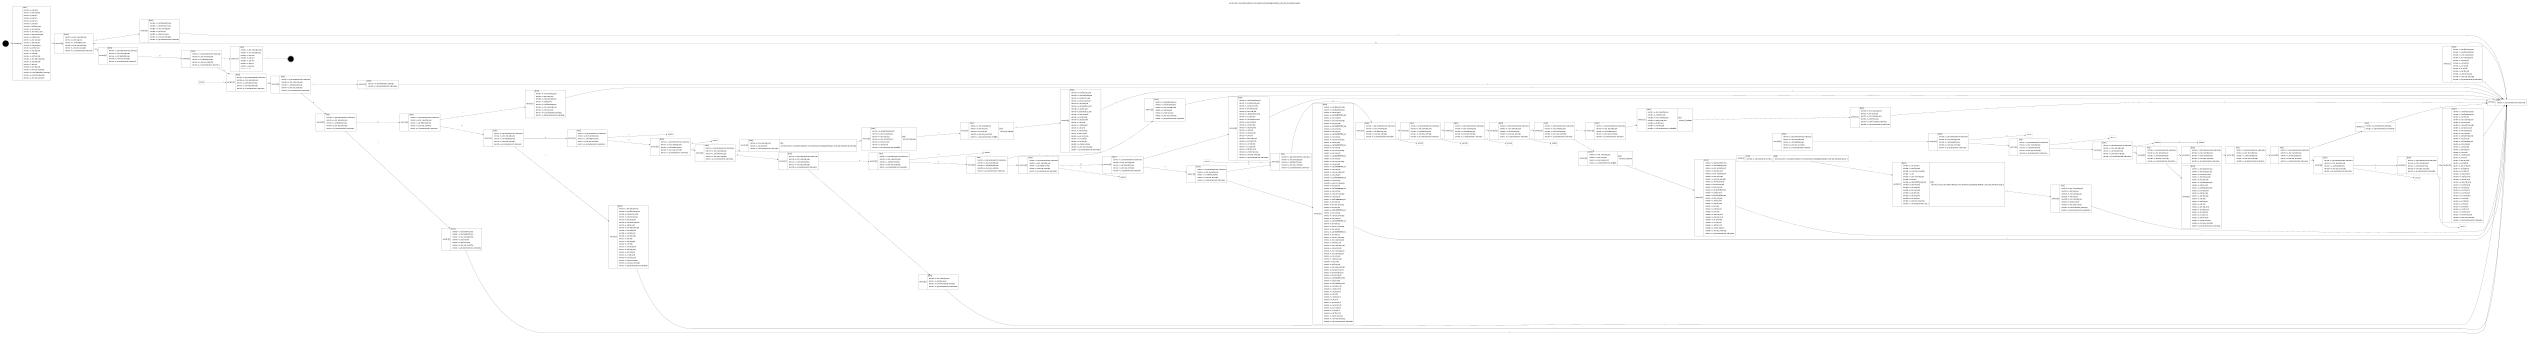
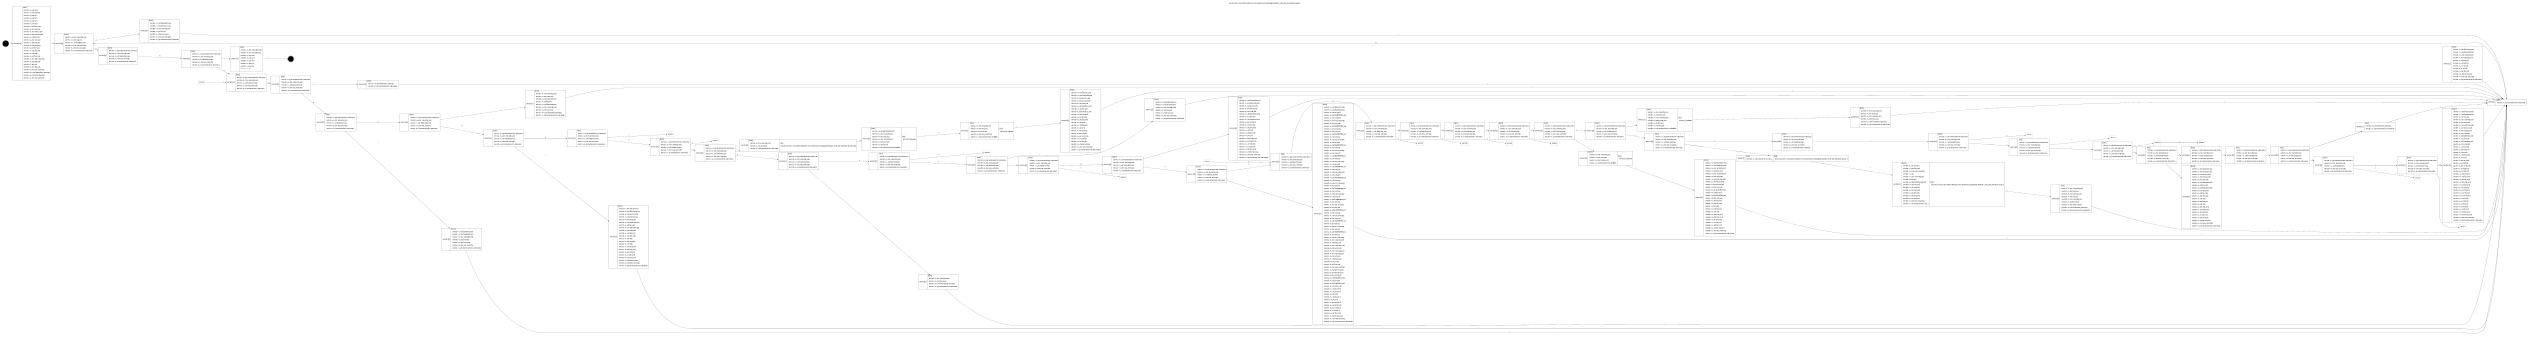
node "0x401701 [28]": added
